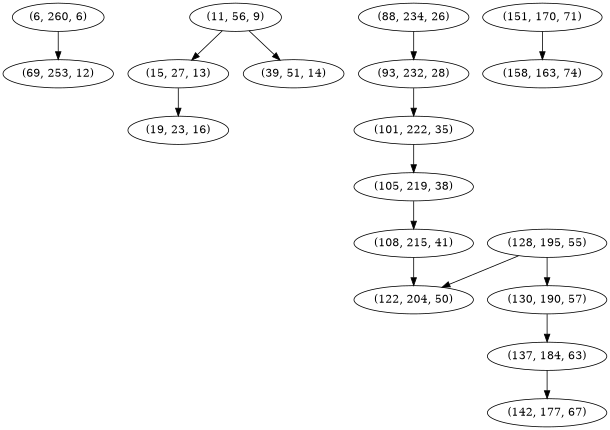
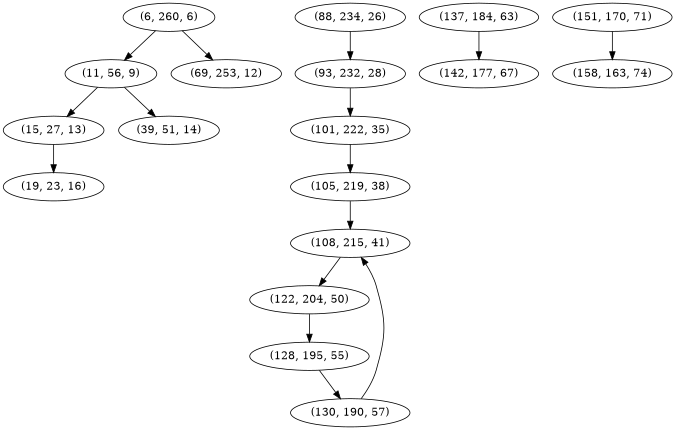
edge "(6, 260, 6)" -> "(11, 56, 9)": added
edge "(128, 195, 55)" -> "(122, 204, 50)": reversed
edge "(130, 190, 57)" -> "(137, 184, 63)": now "(130, 190, 57)" -> "(108, 215, 41)"
